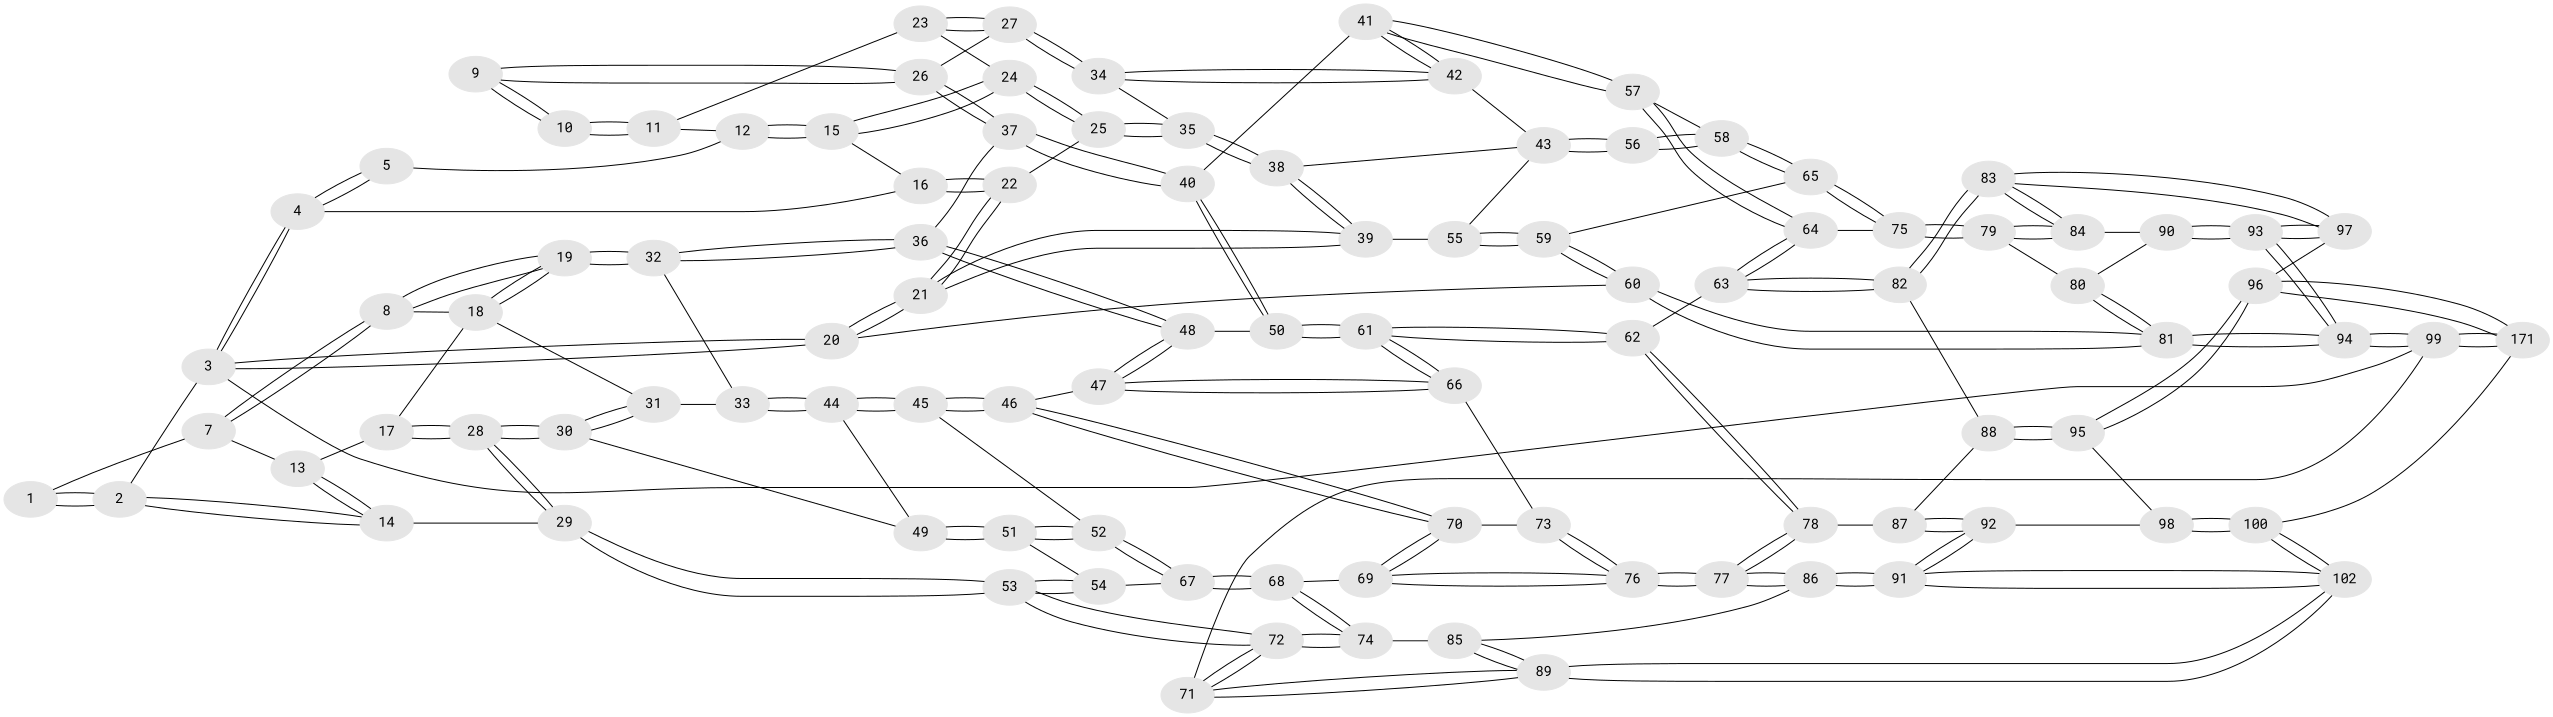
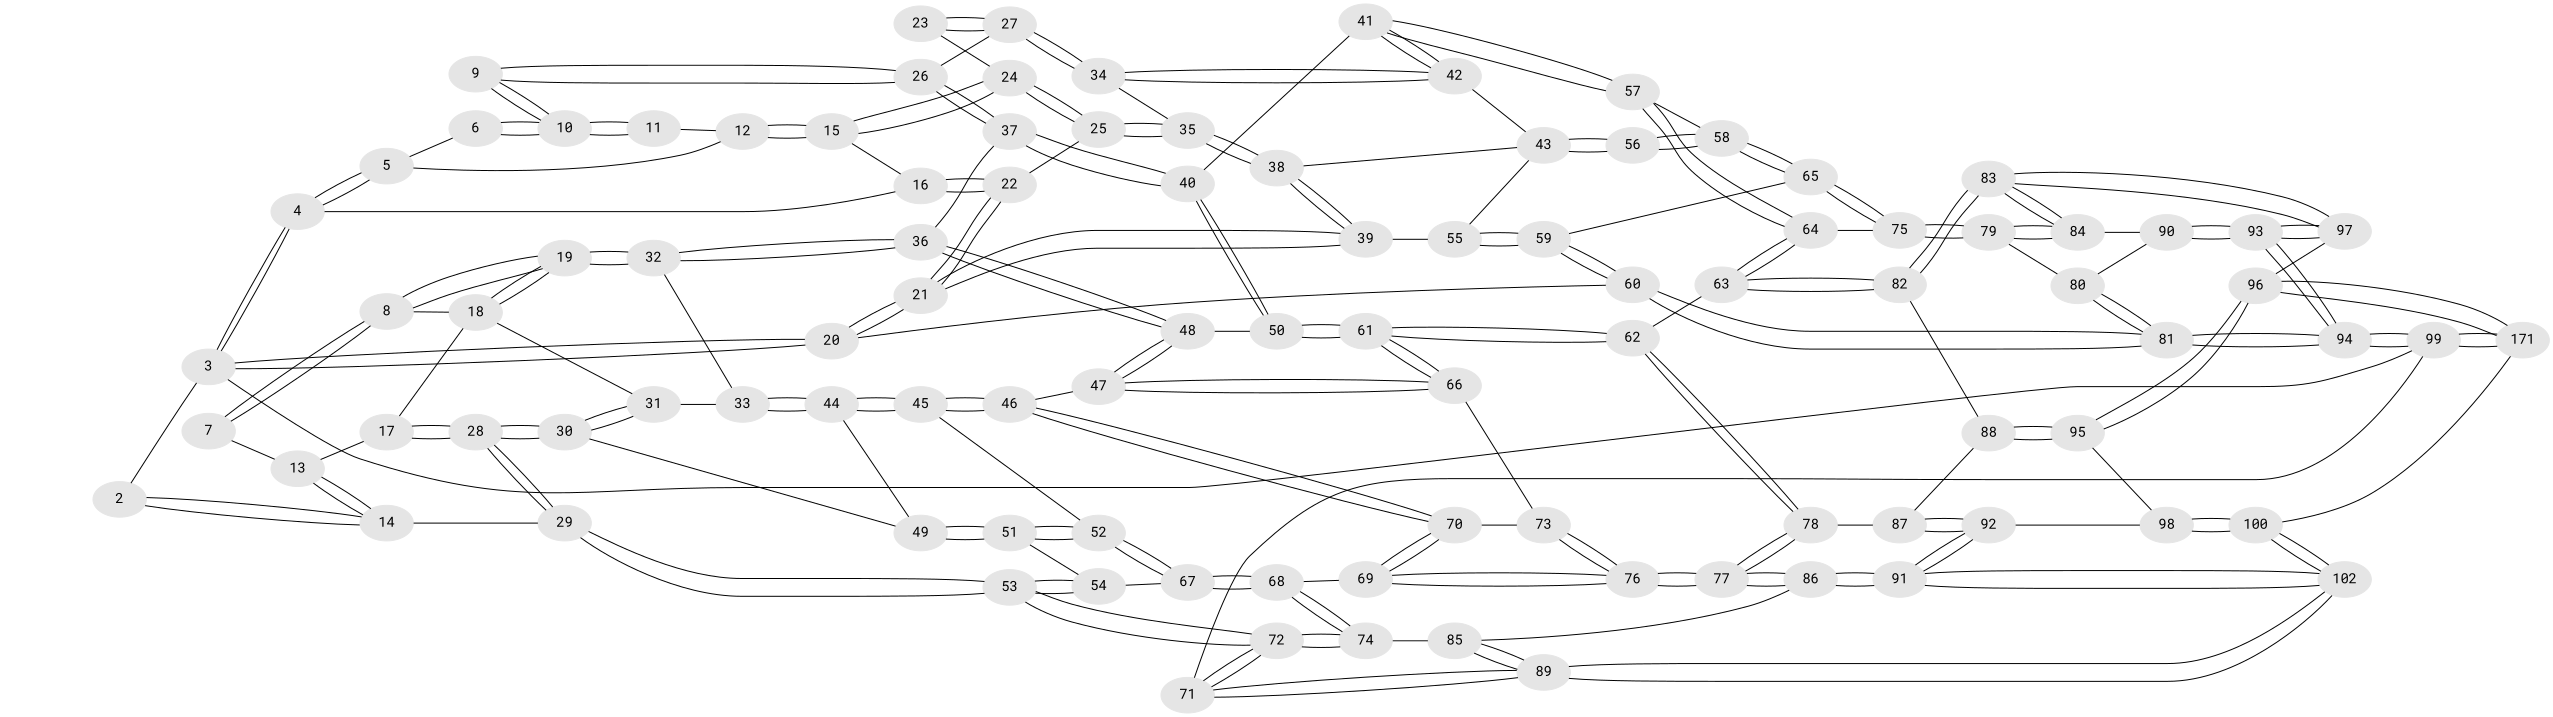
edge "23" -- "11": removed
node "6": added
node "1": removed
